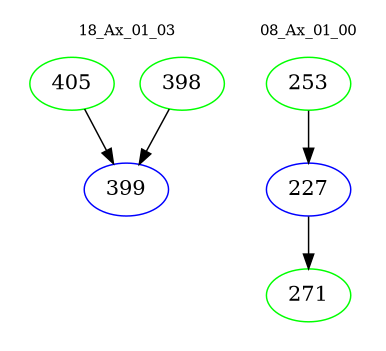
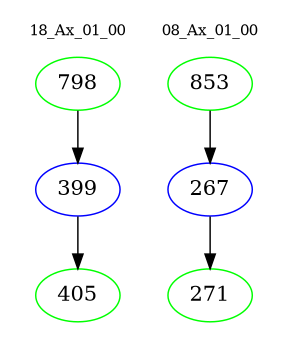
cluster "18_Ax_01_03": label "18_Ax_01_03" -> "18_Ax_01_00"
node "398": label "398" -> "798"
node "253": label "253" -> "853"
edge "405" -> "399": reversed
node "227": label "227" -> "267"
